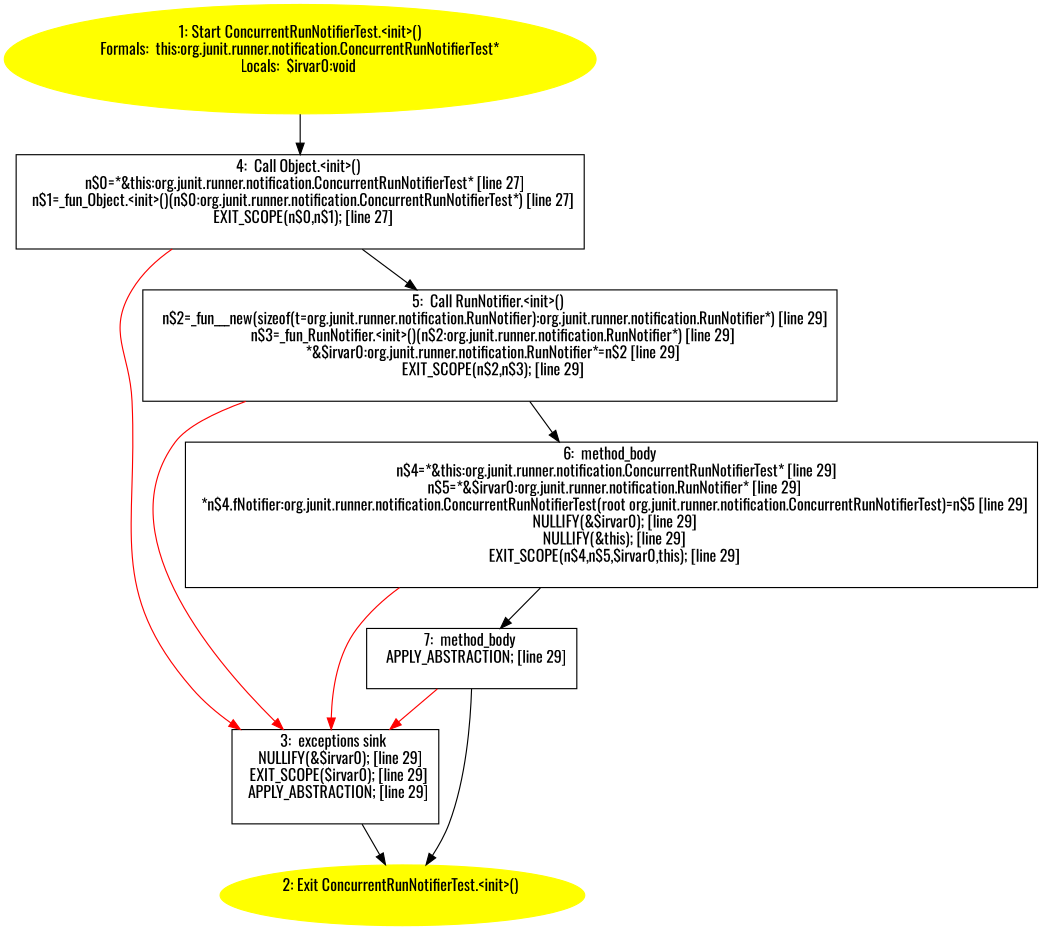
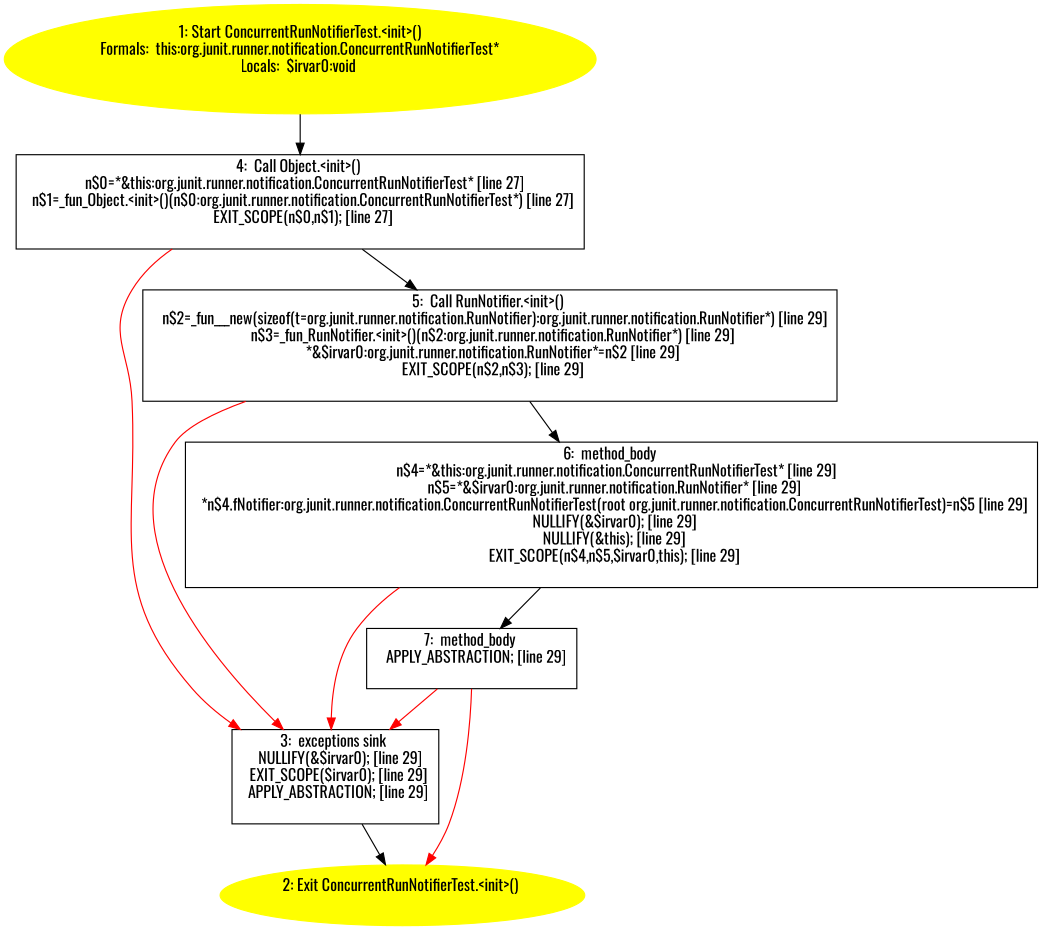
edge "7:  method_body APPLY_ABSTRACTION; [line 29]" -> "2: Exit ConcurrentRunNotifierTest.<init>()": color black -> red
